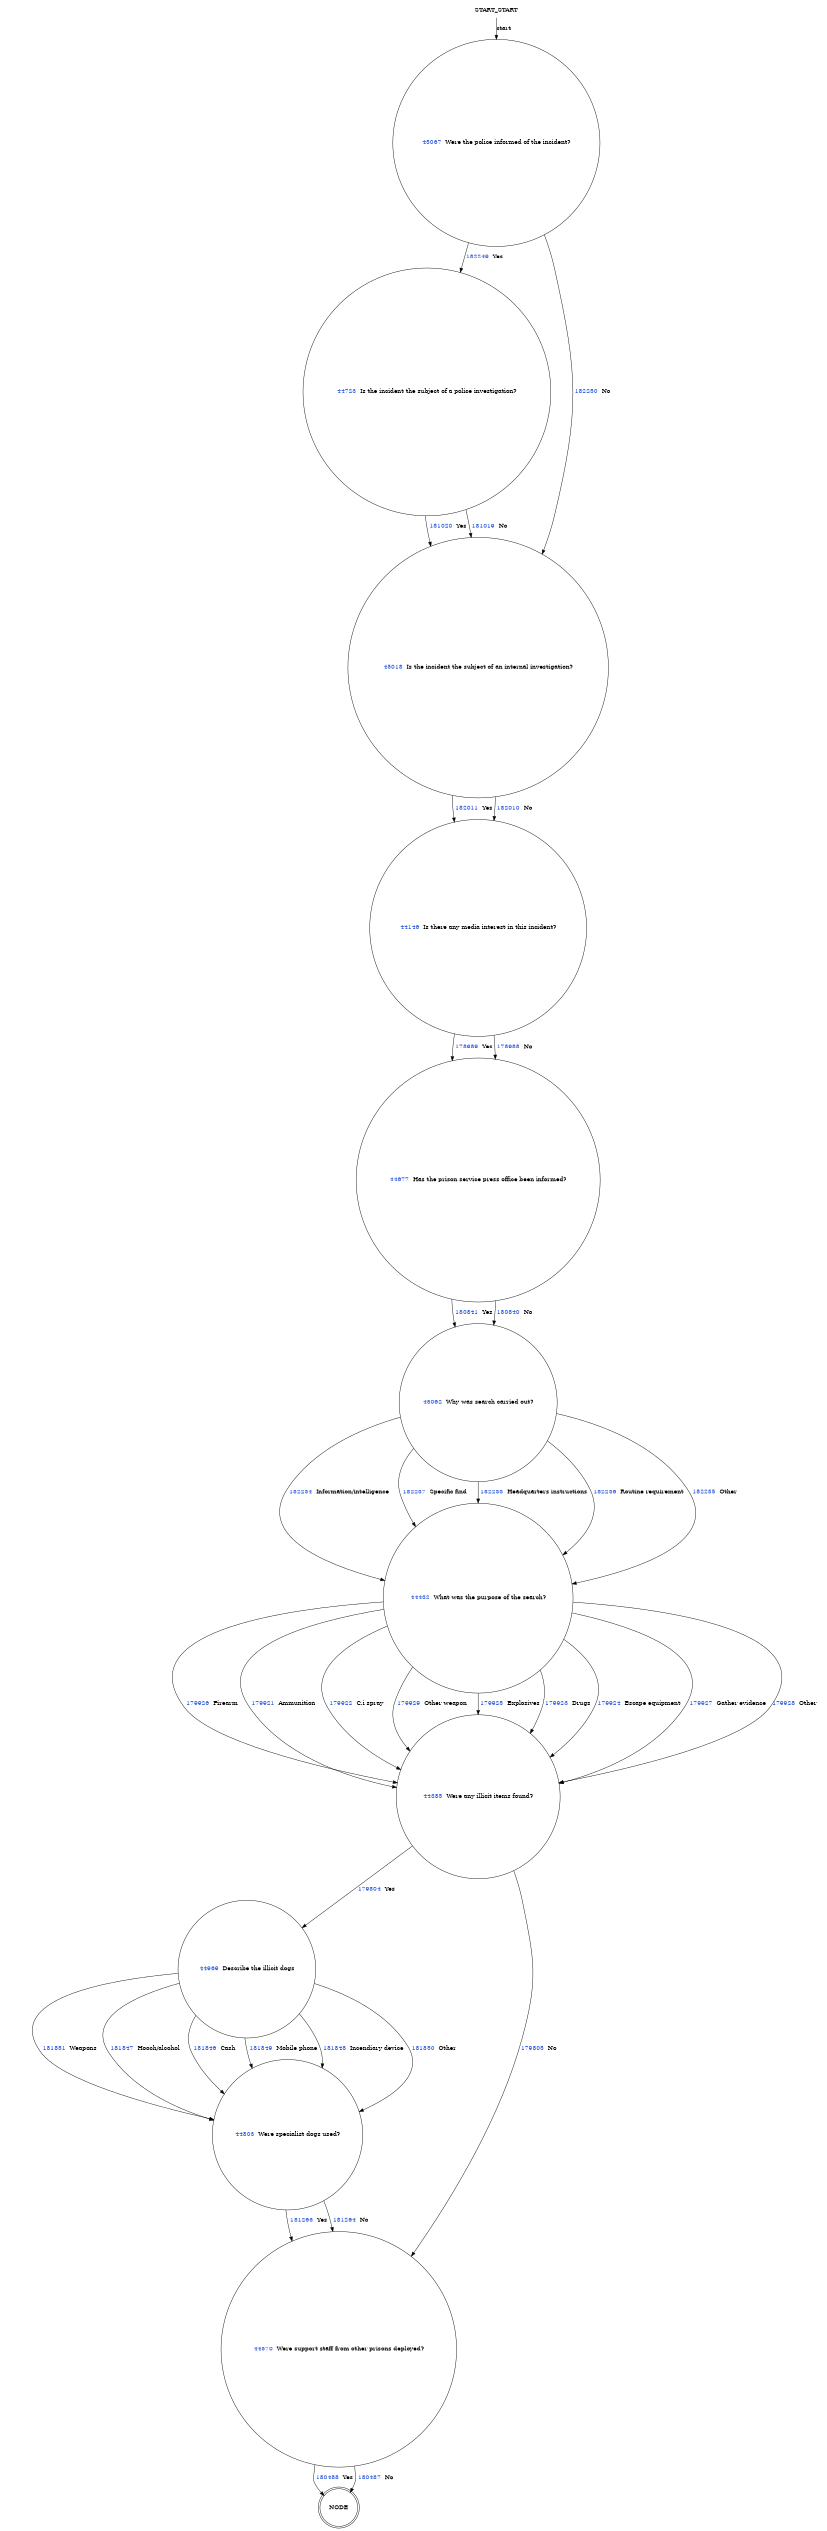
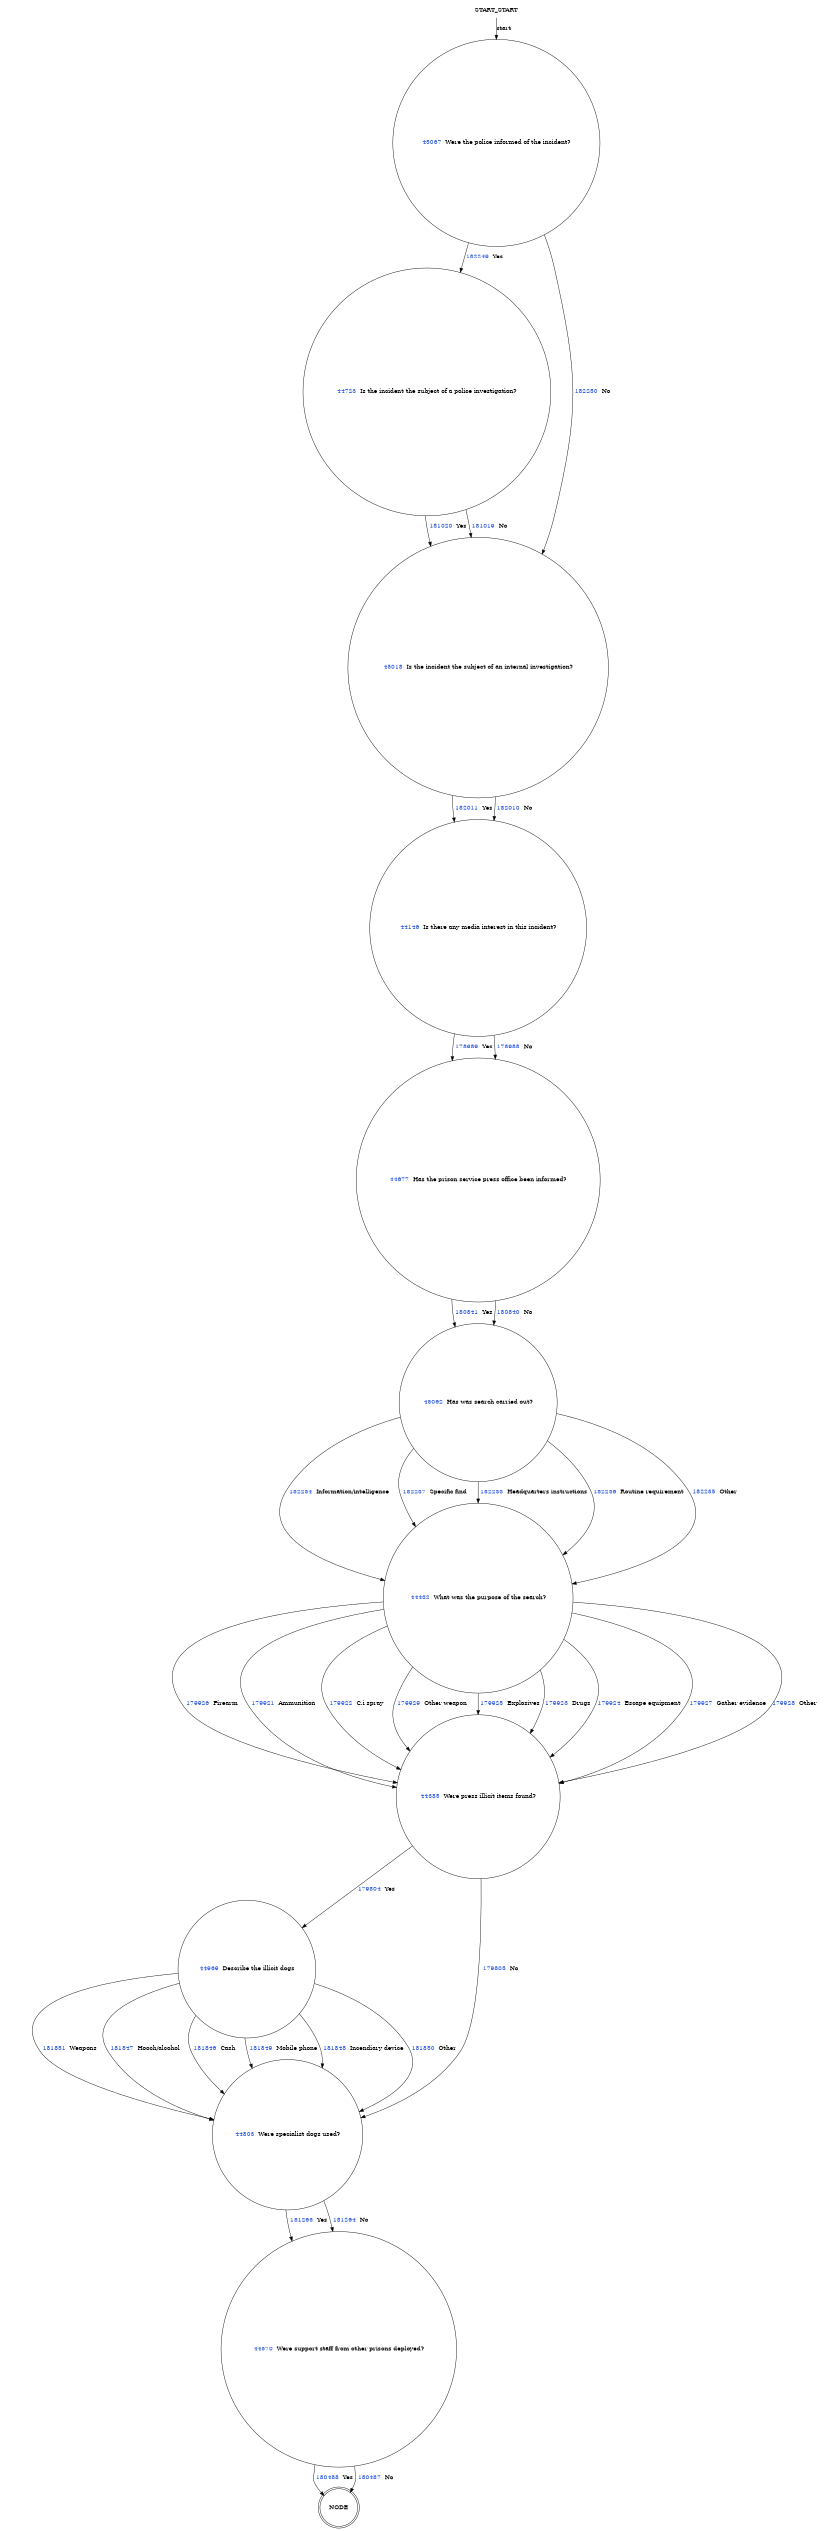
node "45062": text "Why was search carried out?" -> "Has was search carried out?"
node "44385": text "Were any illicit items found?" -> "Were press illicit items found?"
edge "44385" -> "44570": now "44385" -> "44803"
